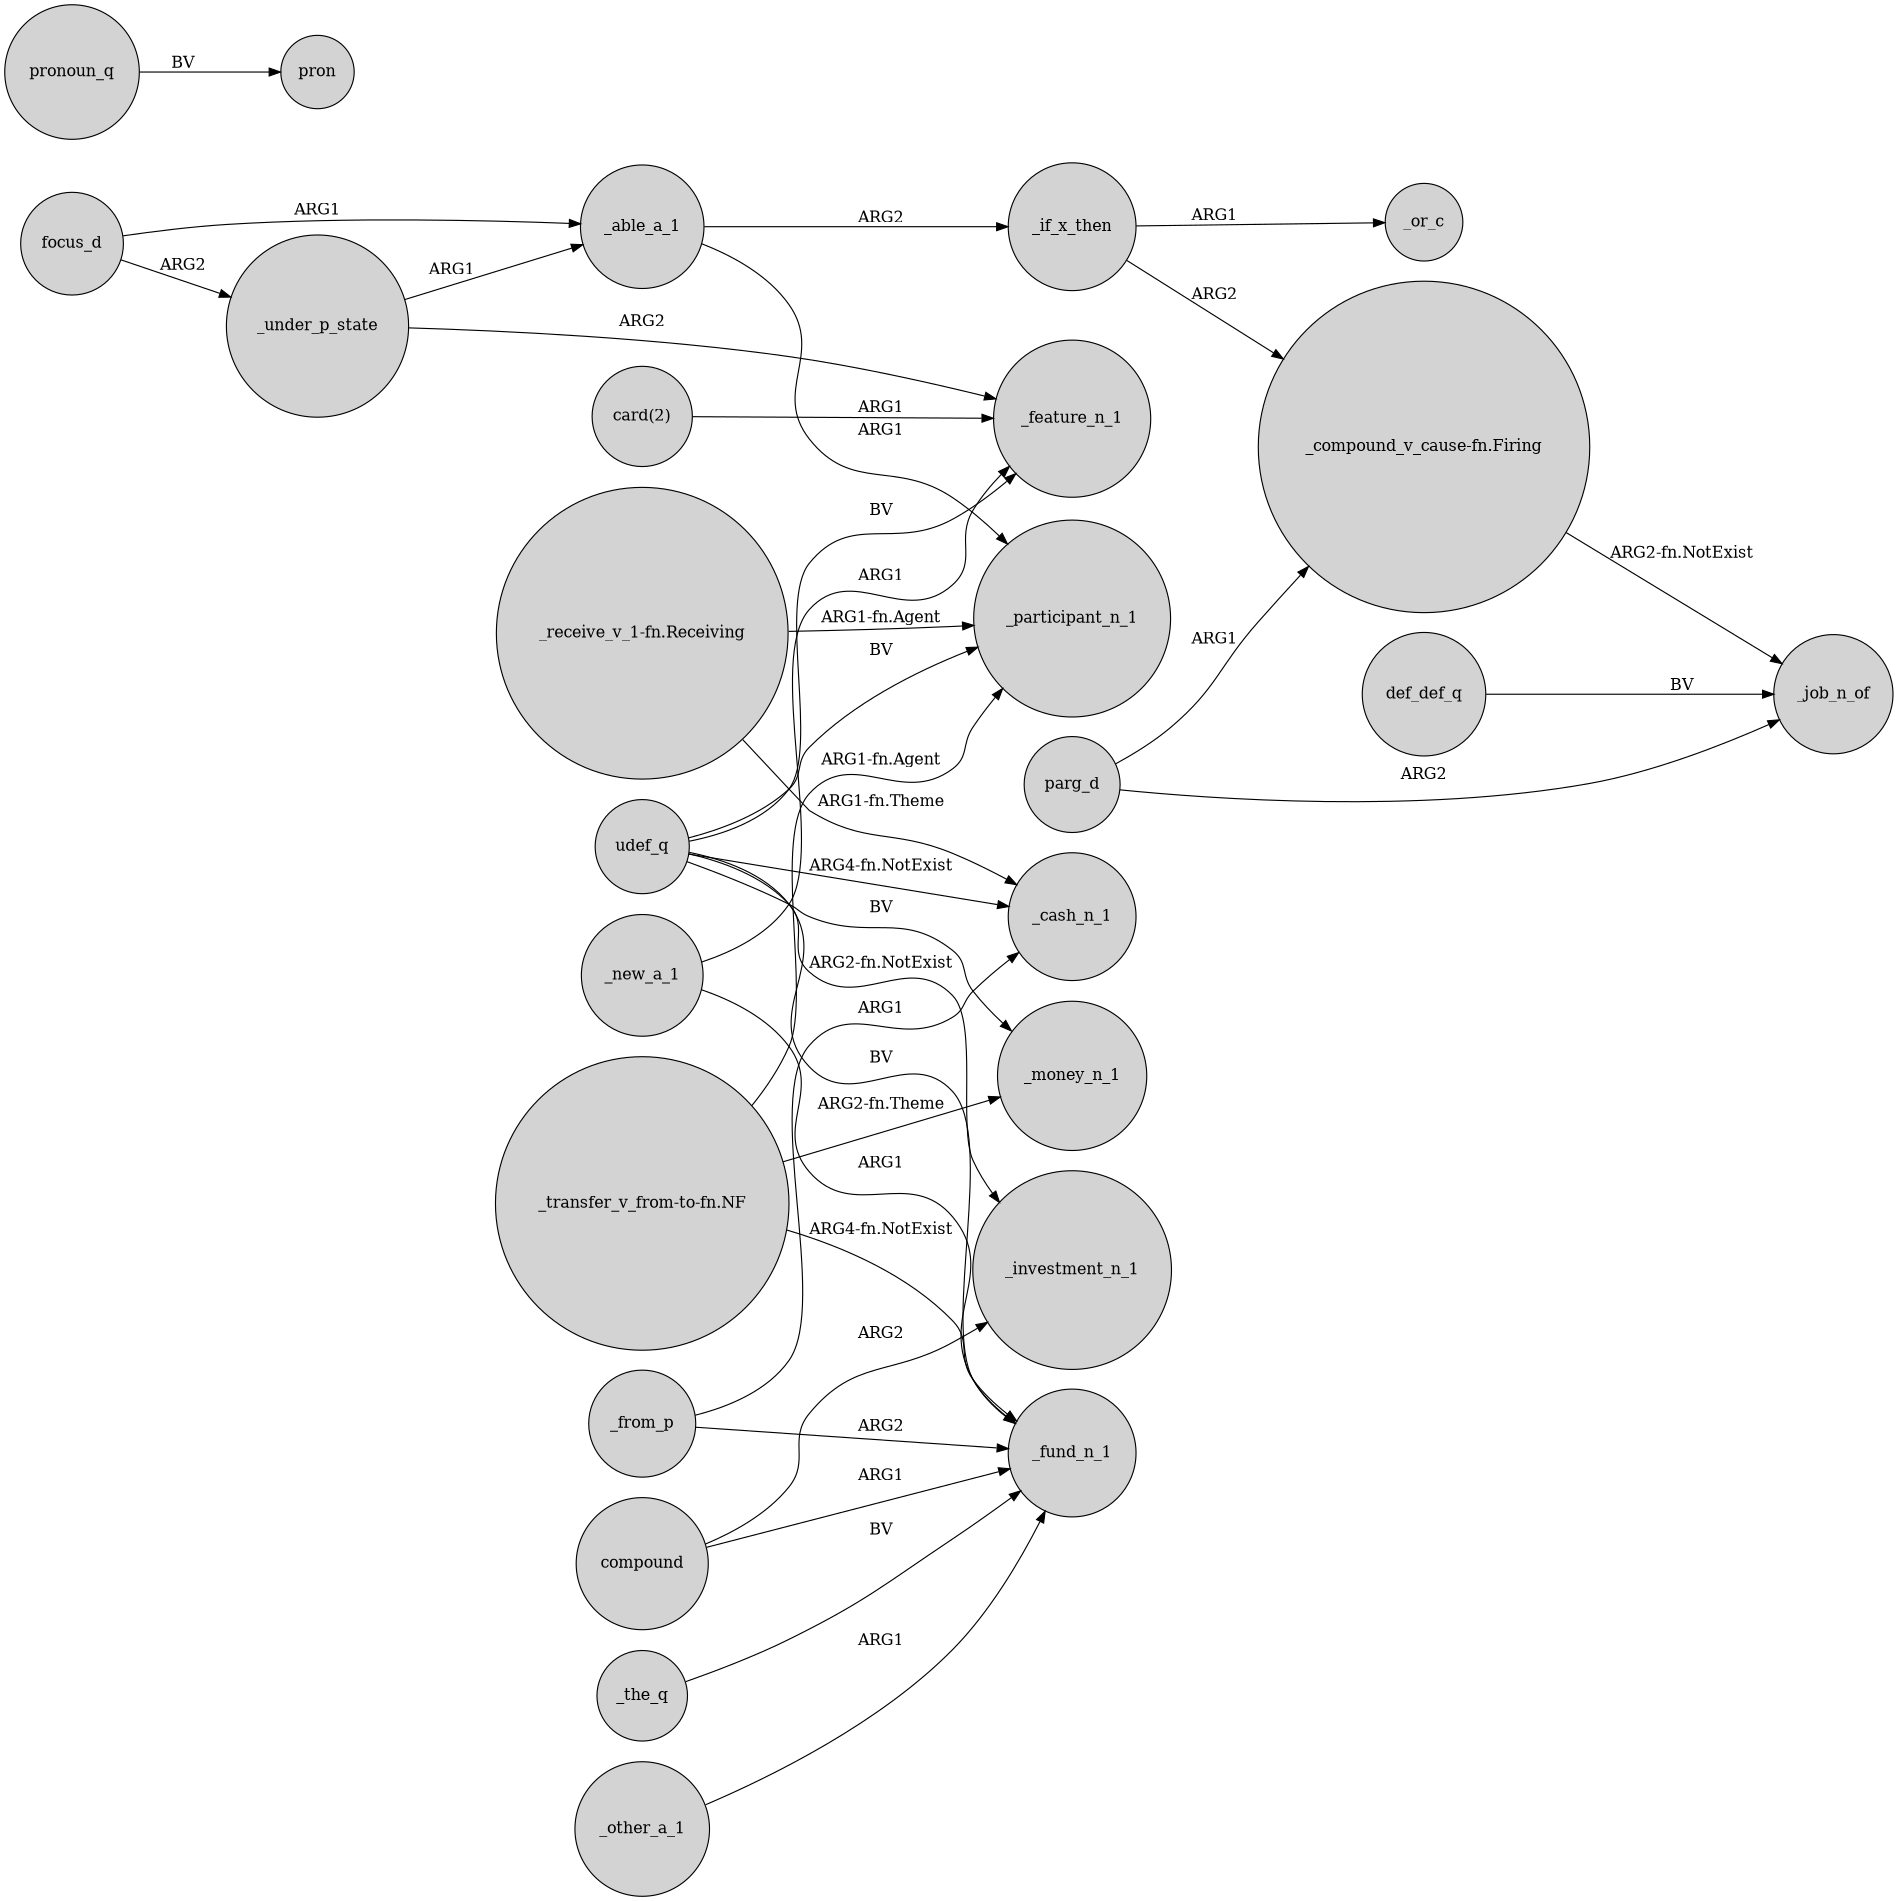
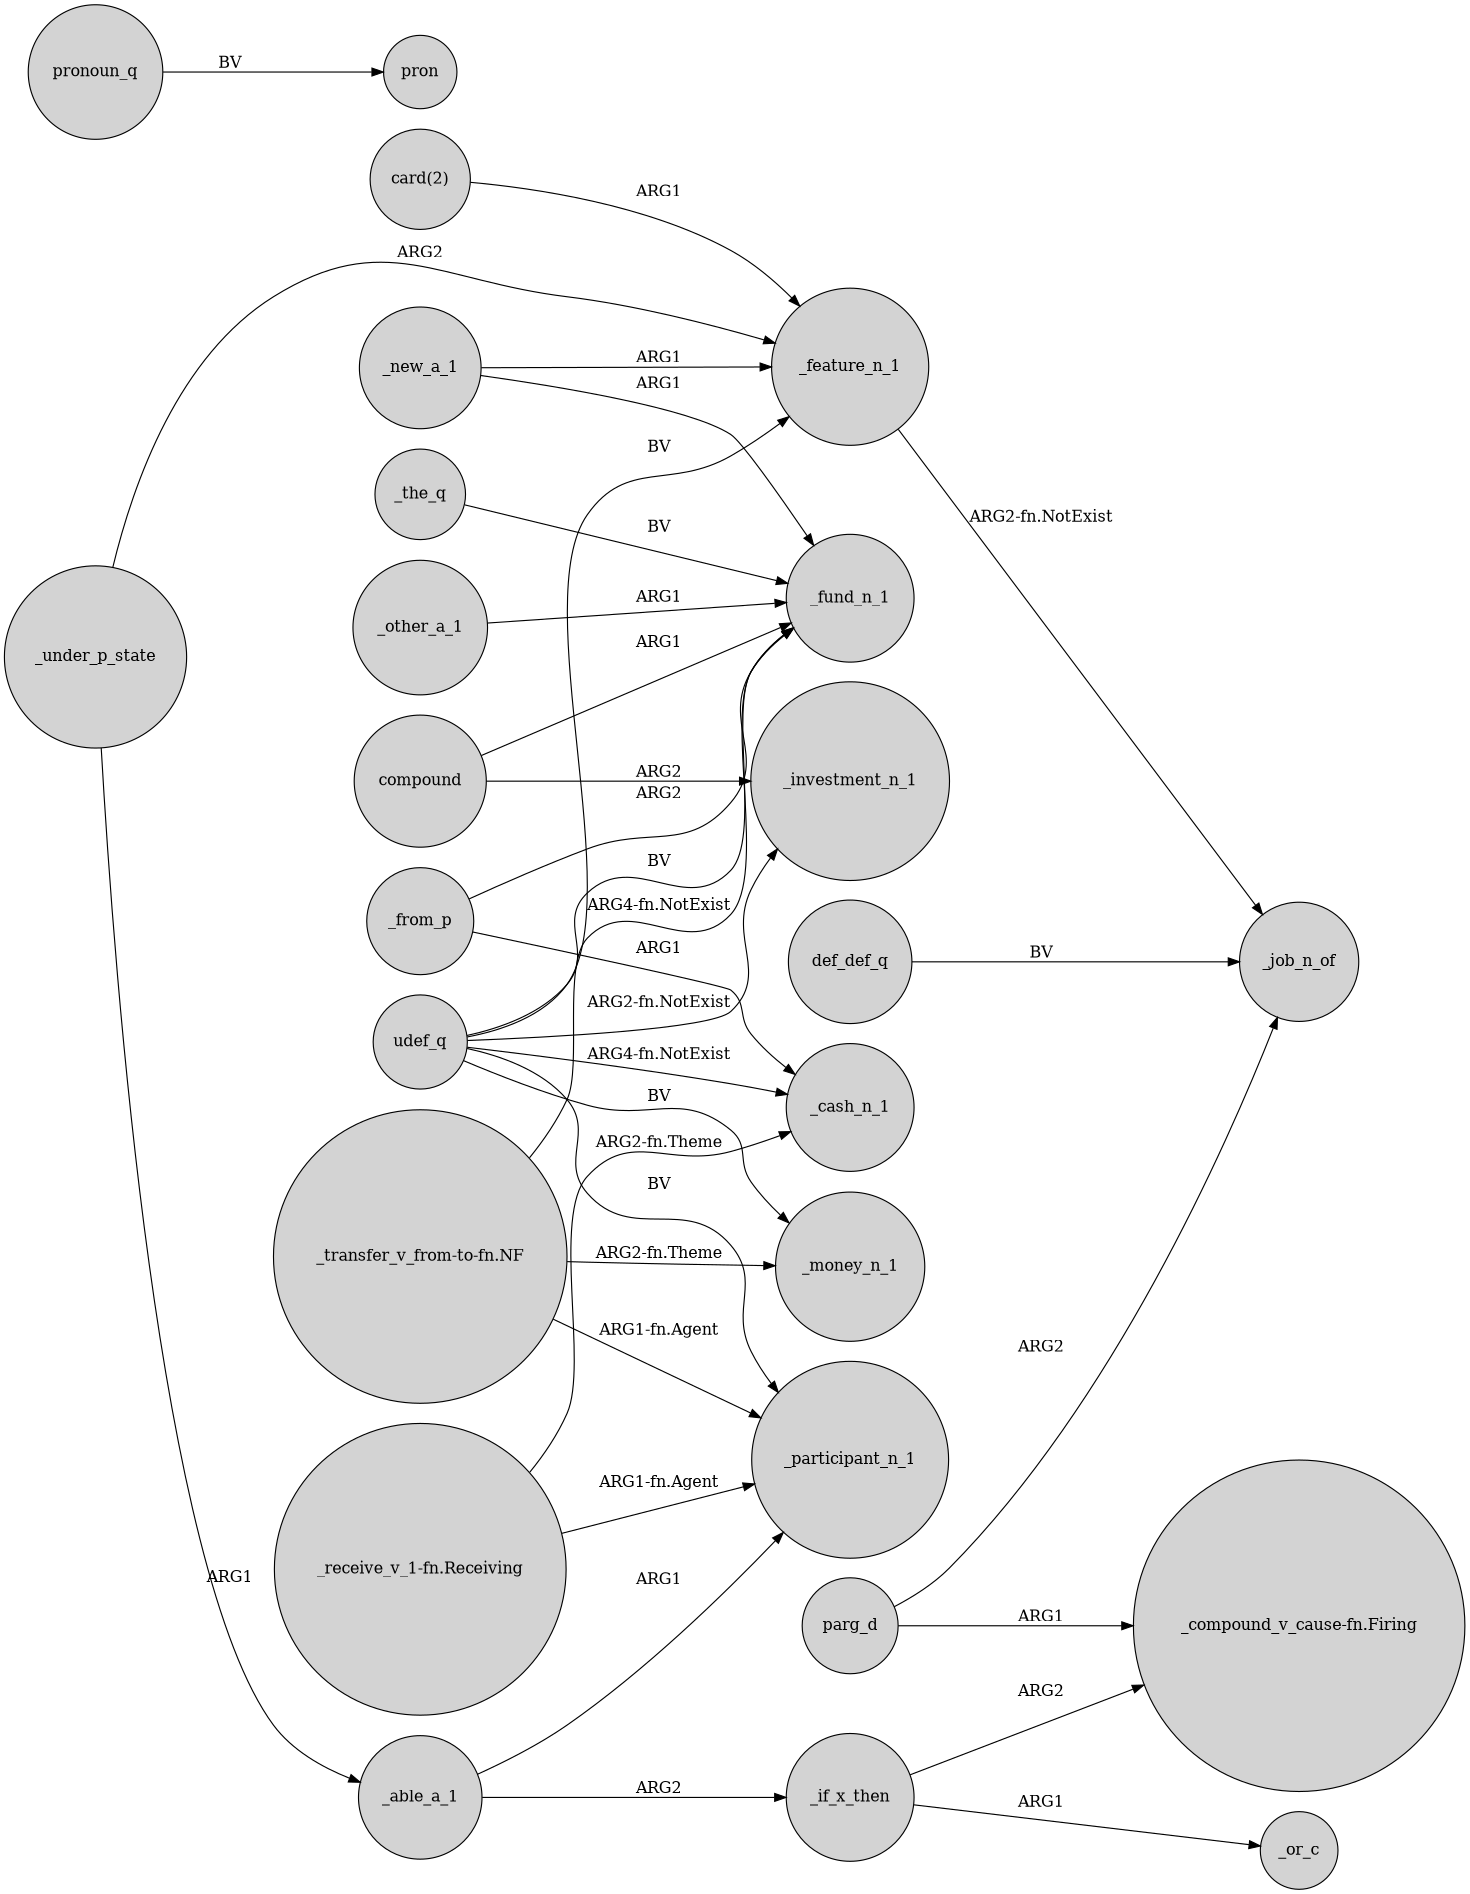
node "focus_d": removed
edge "_compound_v_cause-fn.Firing" -> "_job_n_of": now "_feature_n_1" -> "_job_n_of"
edge "_receive_v_1-fn.Receiving" -> "_cash_n_1": label "ARG1-fn.Theme" -> "ARG2-fn.Theme"
